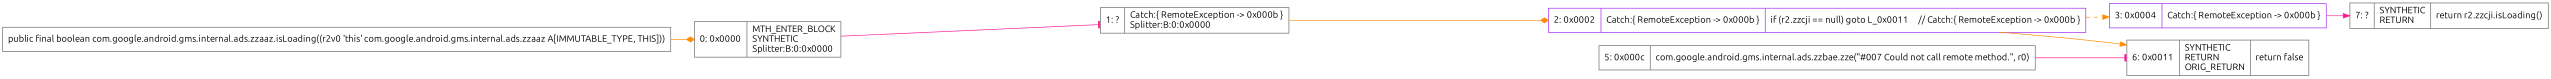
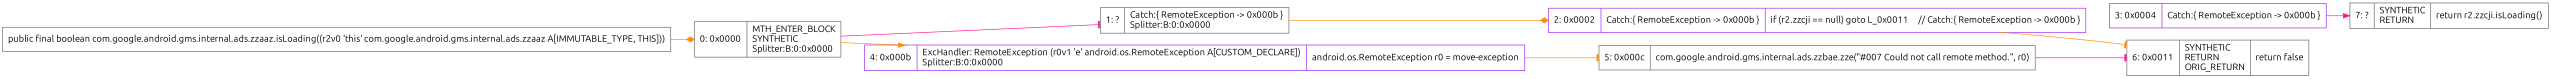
edge "2: 0x0002" -> "3: 0x0004": removed
edge "2: 0x0002" -> "6: 0x0011": arrowhead normal -> tee
node "4: 0x000b": added
